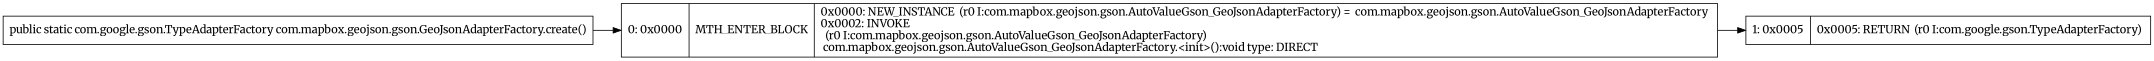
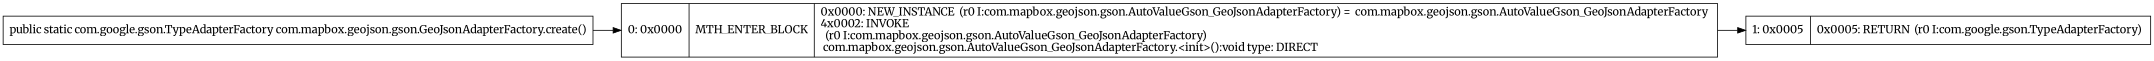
node "0: 0x0000": text "0x0002: INVOKE" -> "4x0002: INVOKE"
